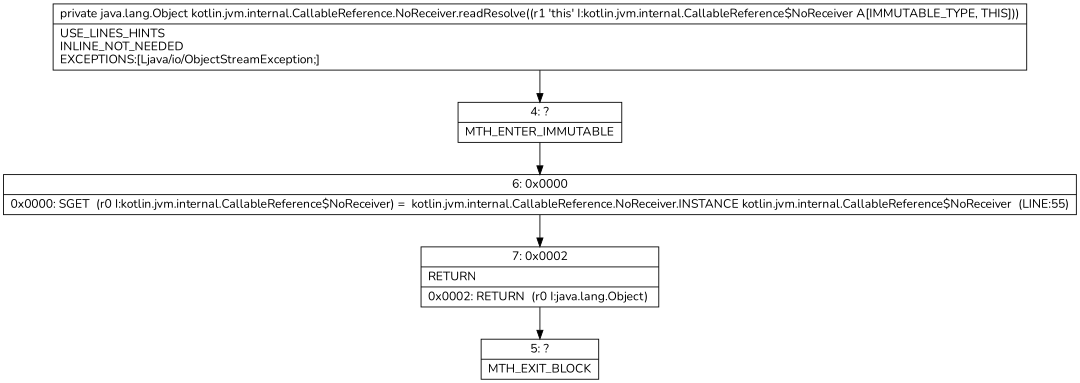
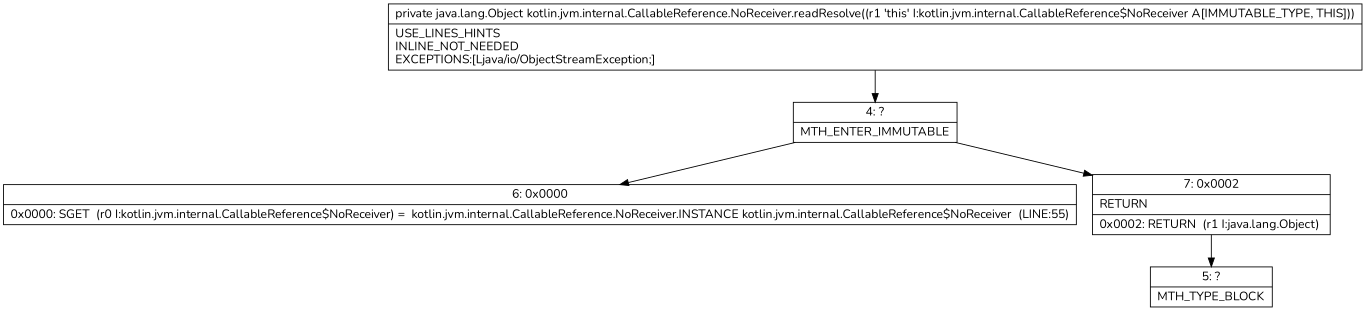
edge "6: 0x0000" -> "7: 0x0002": now "4: ?" -> "7: 0x0002"
node "7: 0x0002": text "0x0002: RETURN  (r0 I:java.lang.Object)" -> "0x0002: RETURN  (r1 I:java.lang.Object)"
node "5: ?": text "MTH_EXIT_BLOCK" -> "MTH_TYPE_BLOCK"
